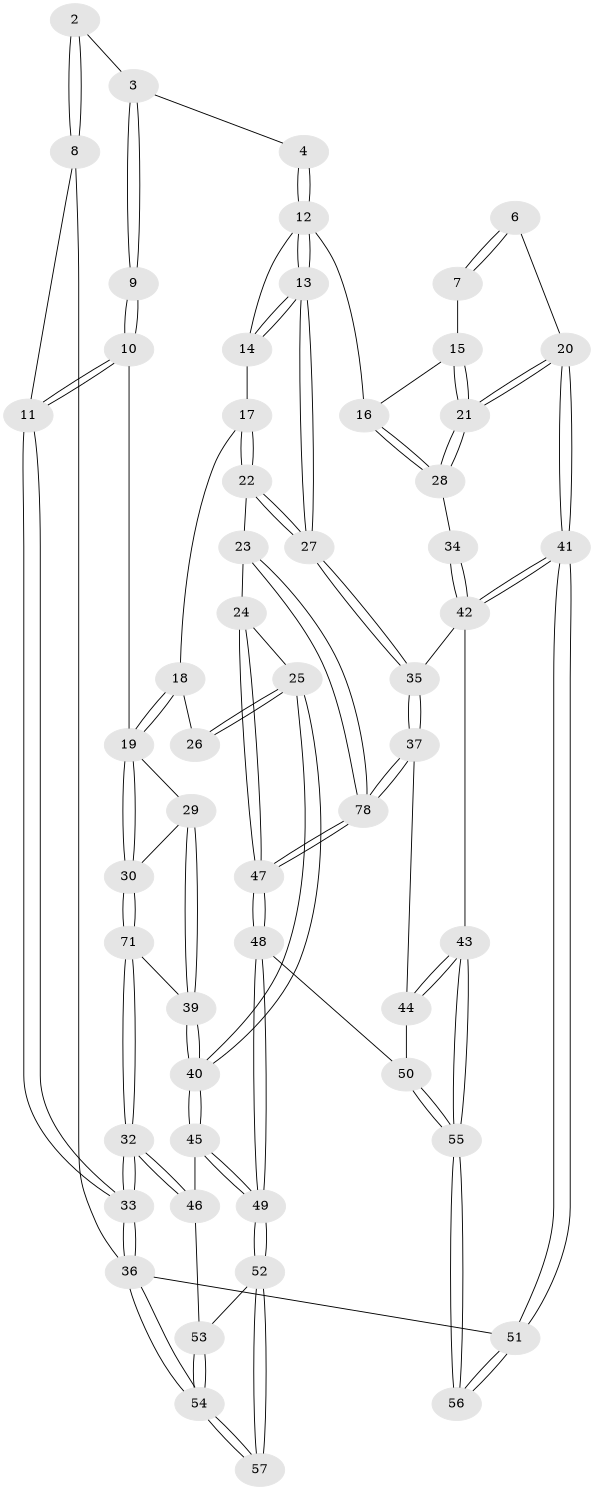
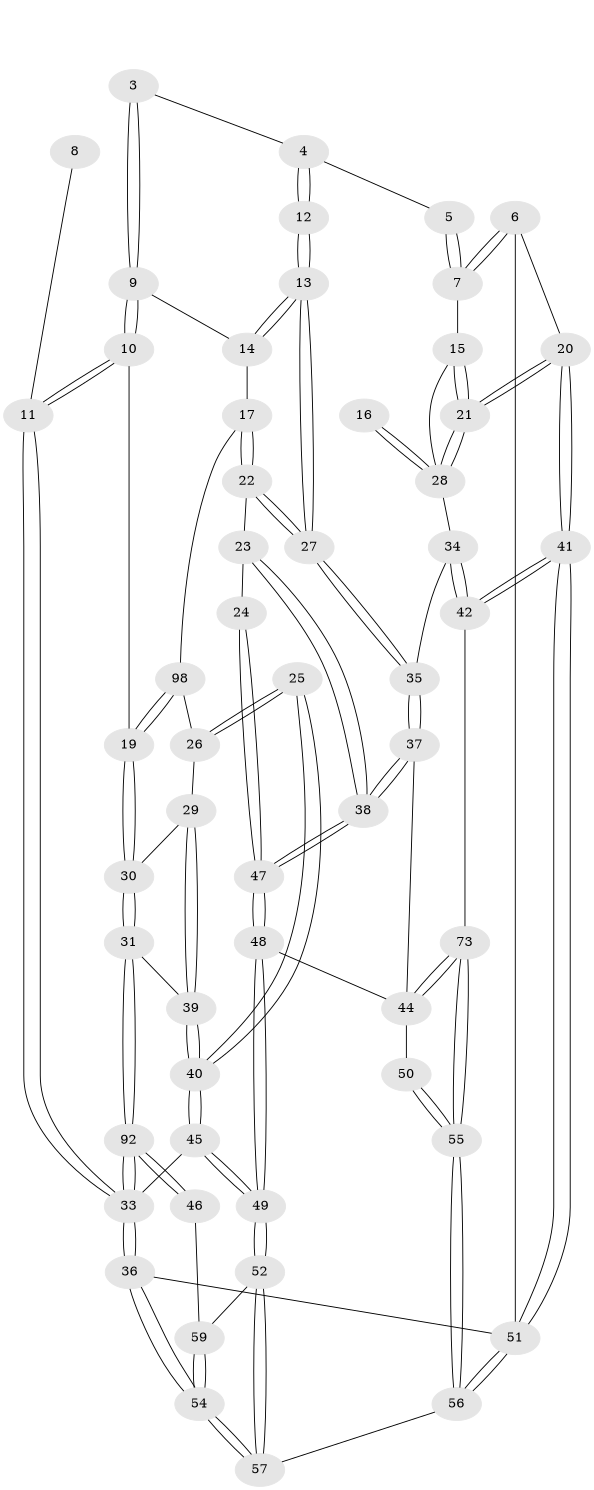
node "2": removed
node "5": added
edge "12" -- "14": now "9" -- "14"
edge "12" -- "16": removed
edge "15" -- "16": now "15" -- "28"
edge "24" -- "25": removed
edge "42" -- "35": now "34" -- "35"
node "18": label "18" -> "98"
edge "8" -- "36": removed
edge "19" -- "29": now "26" -- "29"
edge "6" -- "51": added
node "78": label "78" -> "38"
node "71": label "71" -> "31"
node "43": label "43" -> "73"
edge "48" -- "50": now "48" -- "44"
node "32": label "32" -> "92"
edge "45" -- "46": now "45" -- "33"
node "53": label "53" -> "59"
edge "56" -- "57": added
